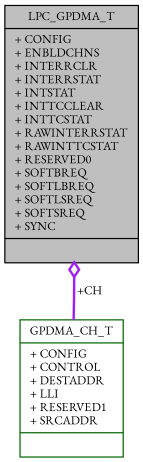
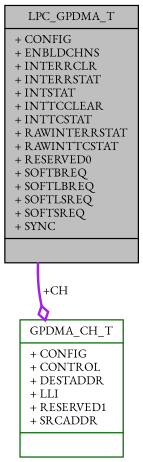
edge "GPDMA_CH_T" -> "LPC_GPDMA_T": reversed
